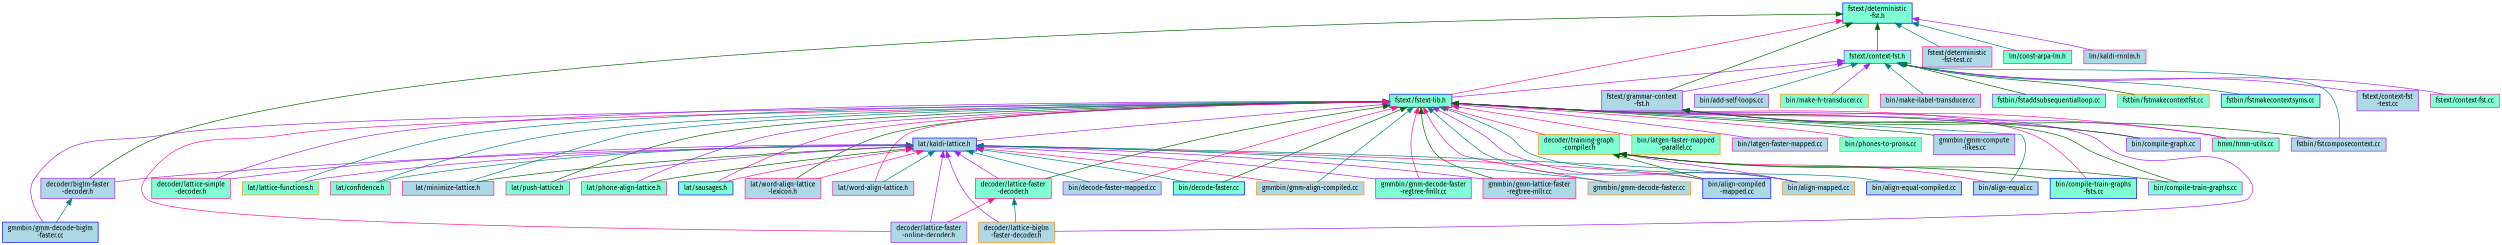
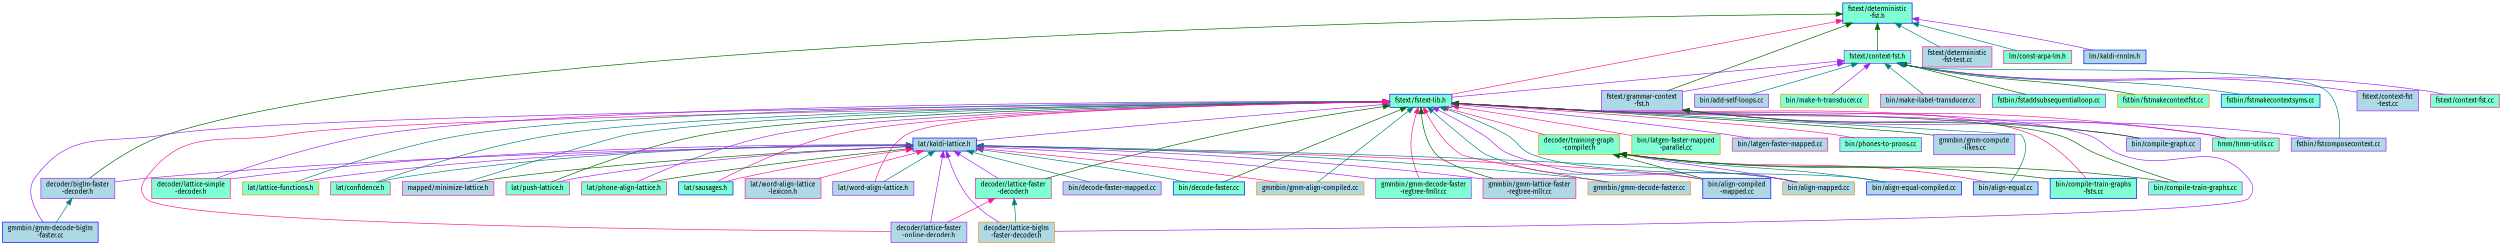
node "lm/kaldi-rnnlm.h": color deeppink -> blue
edge "lat/word-align-lattice -lexicon.h" -> "fstext/fstext-lib.h": removed
edge "fstbin/fstcomposecontext.cc" -> "fstext/grammar-context -fst.h": color darkgreen -> purple
edge "bin/decode-faster-mapped.cc" -> "fstext/fstext-lib.h": removed
node "bin/phones-to-prons.cc": color darkorange -> purple
edge "bin/align-equal-compiled.cc" -> "decoder/training-graph -compiler.h": added
node "lat/minimize-lattice.h": label "lat/minimize-lattice.h" -> "mapped/minimize-lattice.h"
node "lat/word-align-lattice.h": color deeppink -> purple
